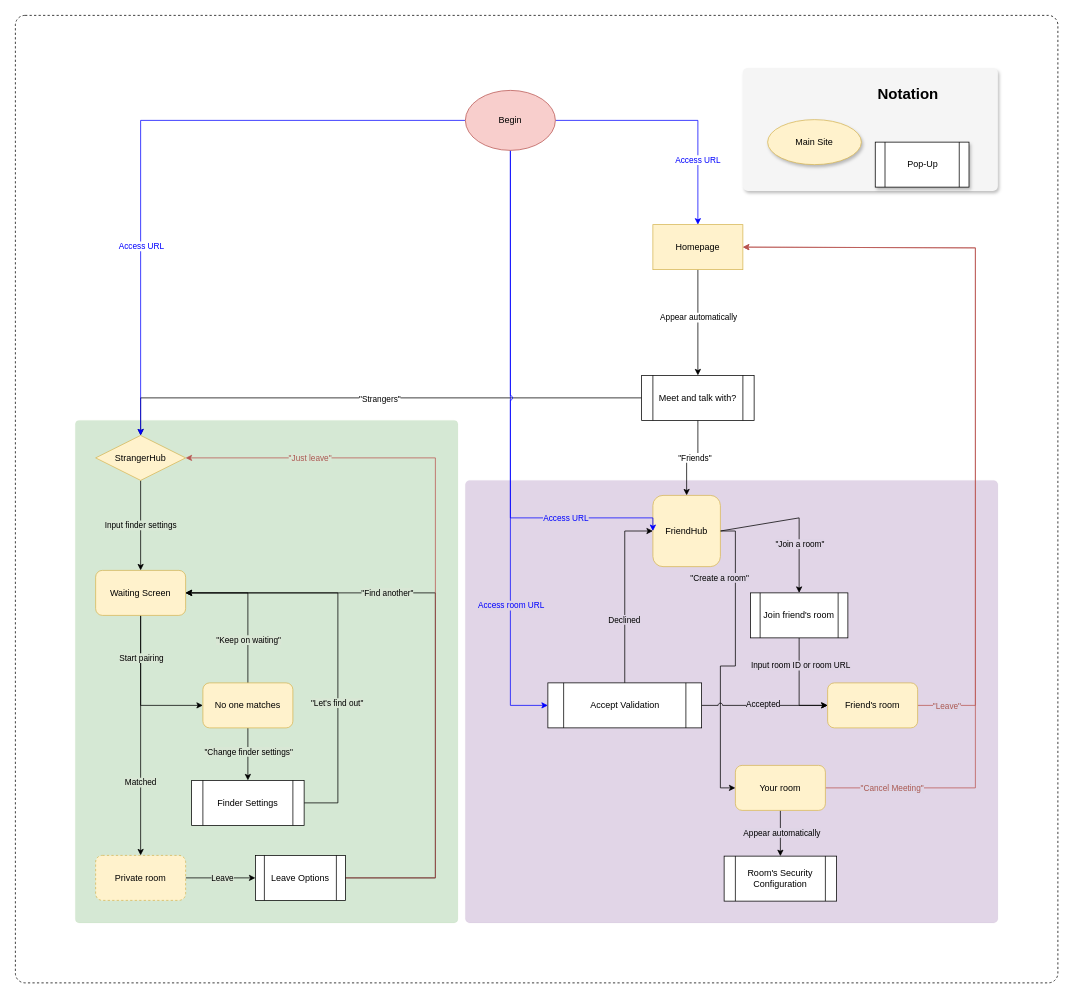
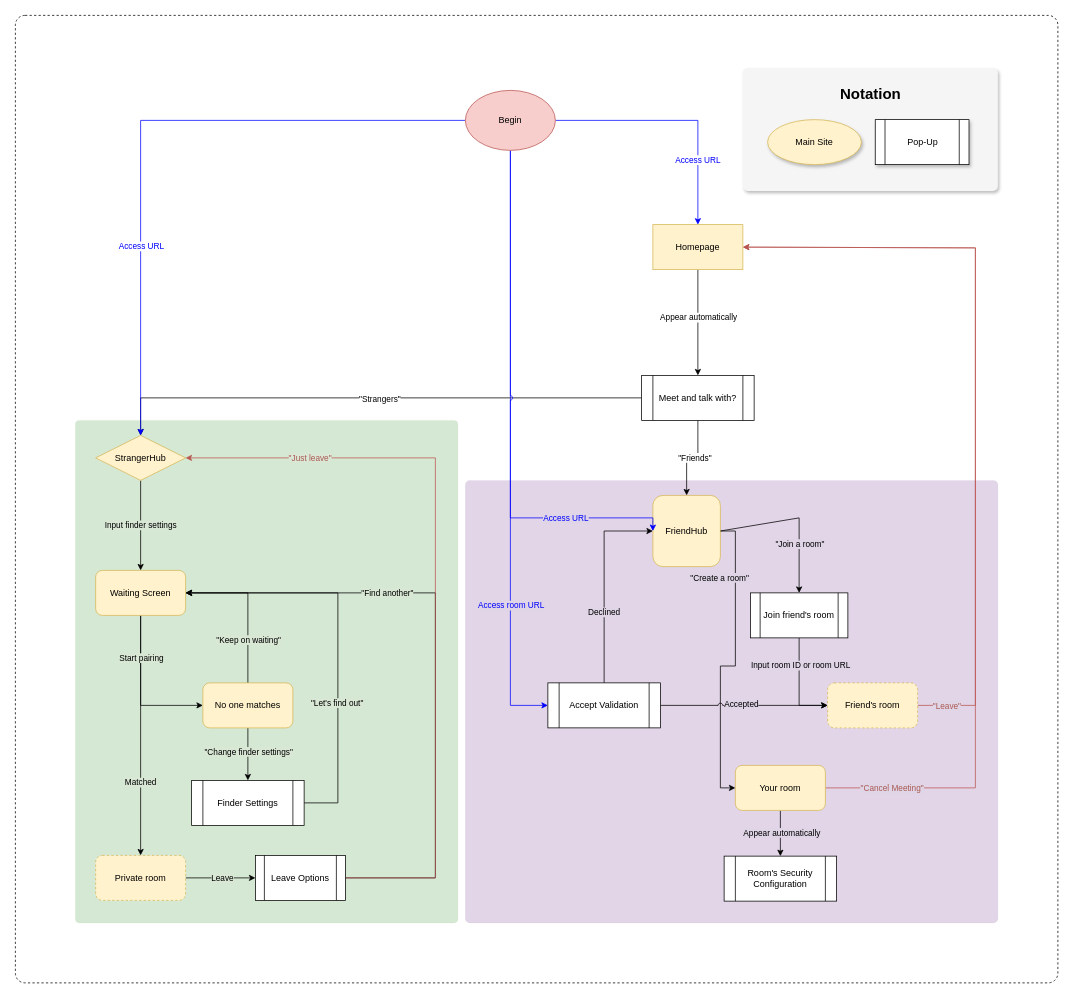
node "Notation": moved (908, 93) -> (870, 93)
node "Pop-Up": moved (922, 165) -> (922, 142)
node "Accept Validation": size 154x45 -> 113x45
node "Friend's room": style solid -> dashed
